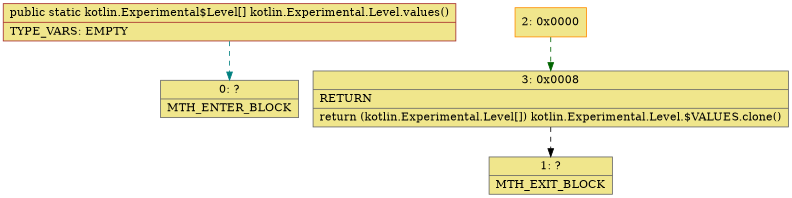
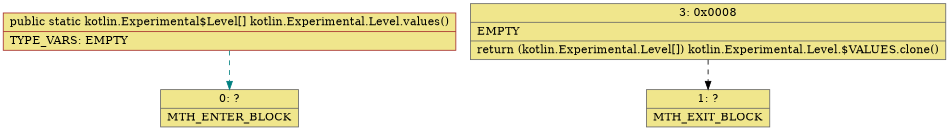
node "2: 0x0000": removed
node "3: 0x0008": text "RETURN" -> "EMPTY"
